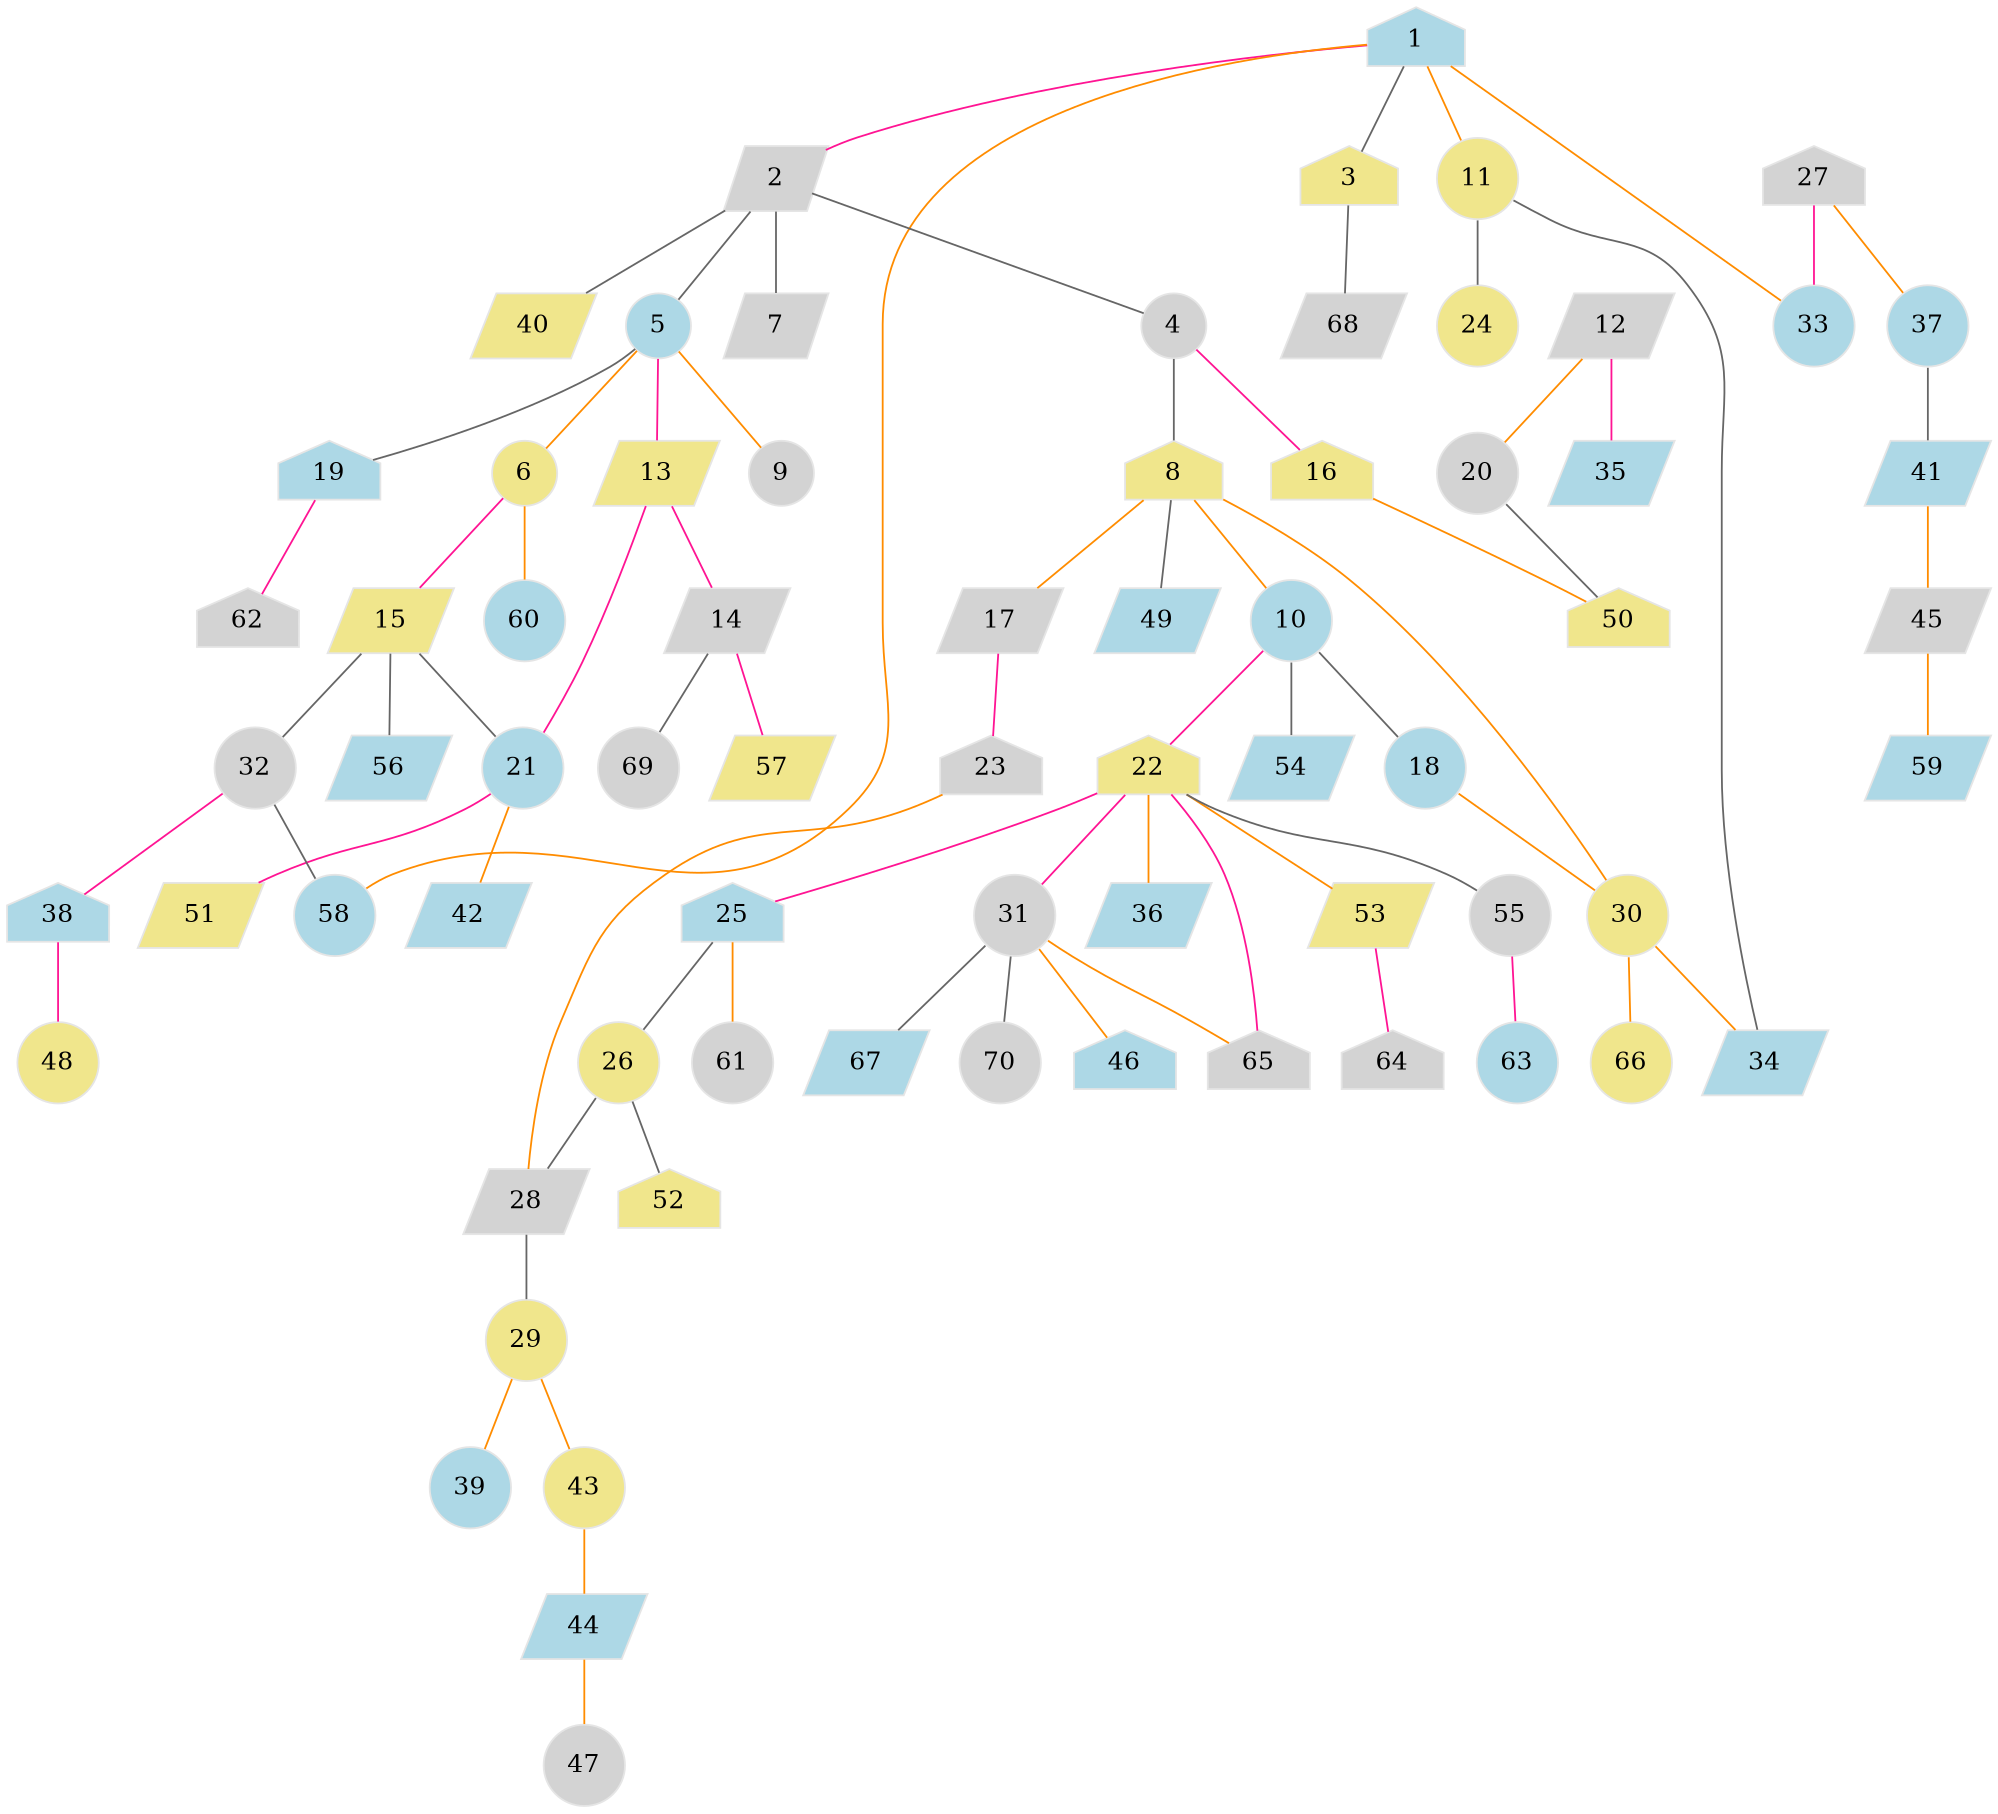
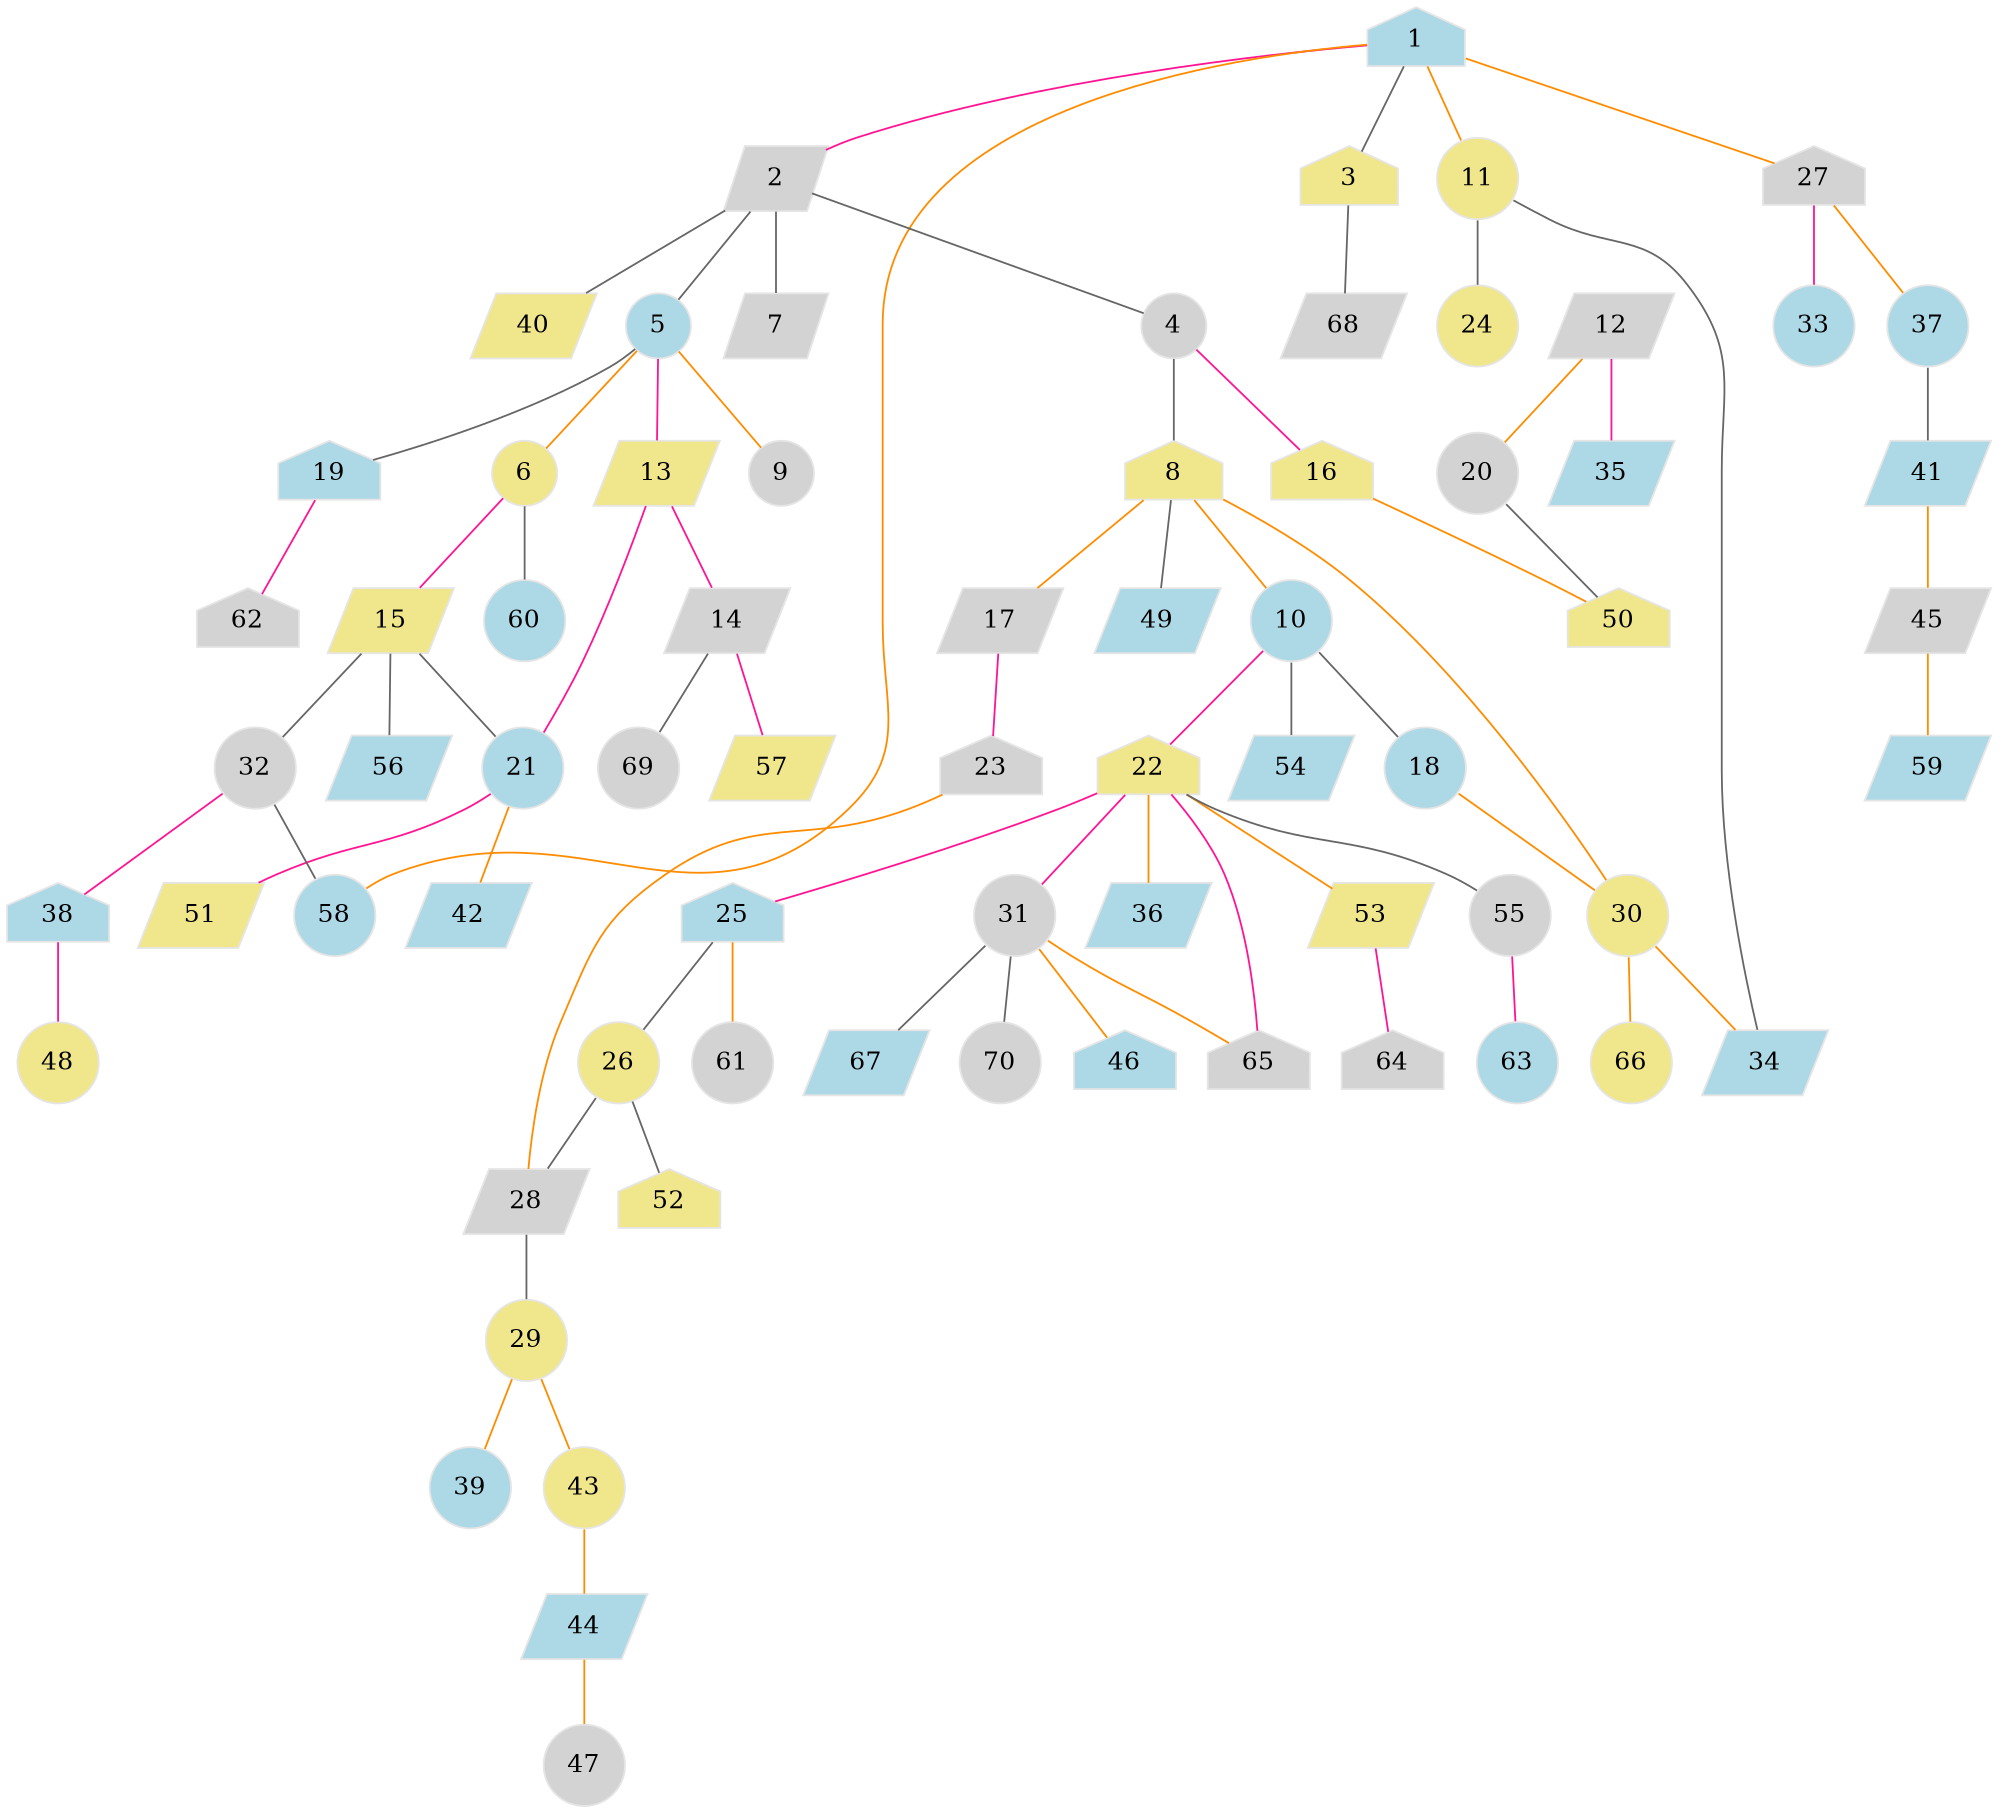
edge "1" -- "33": now "1" -- "27"
edge "6" -- "60": color darkorange -> gray40
